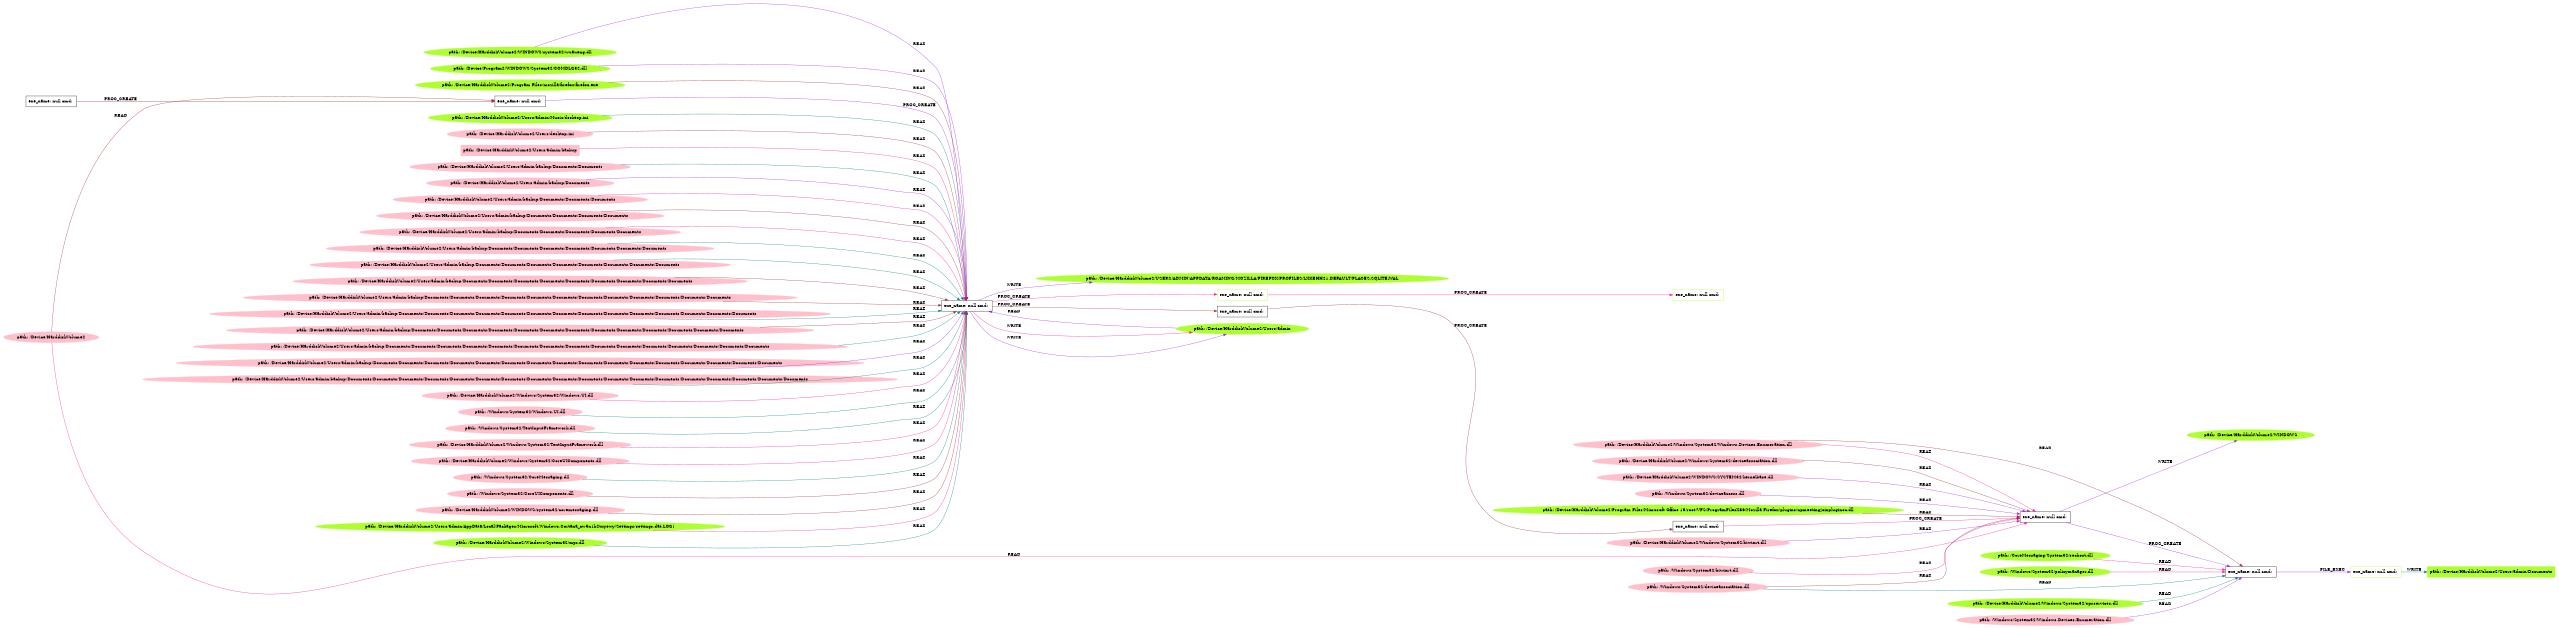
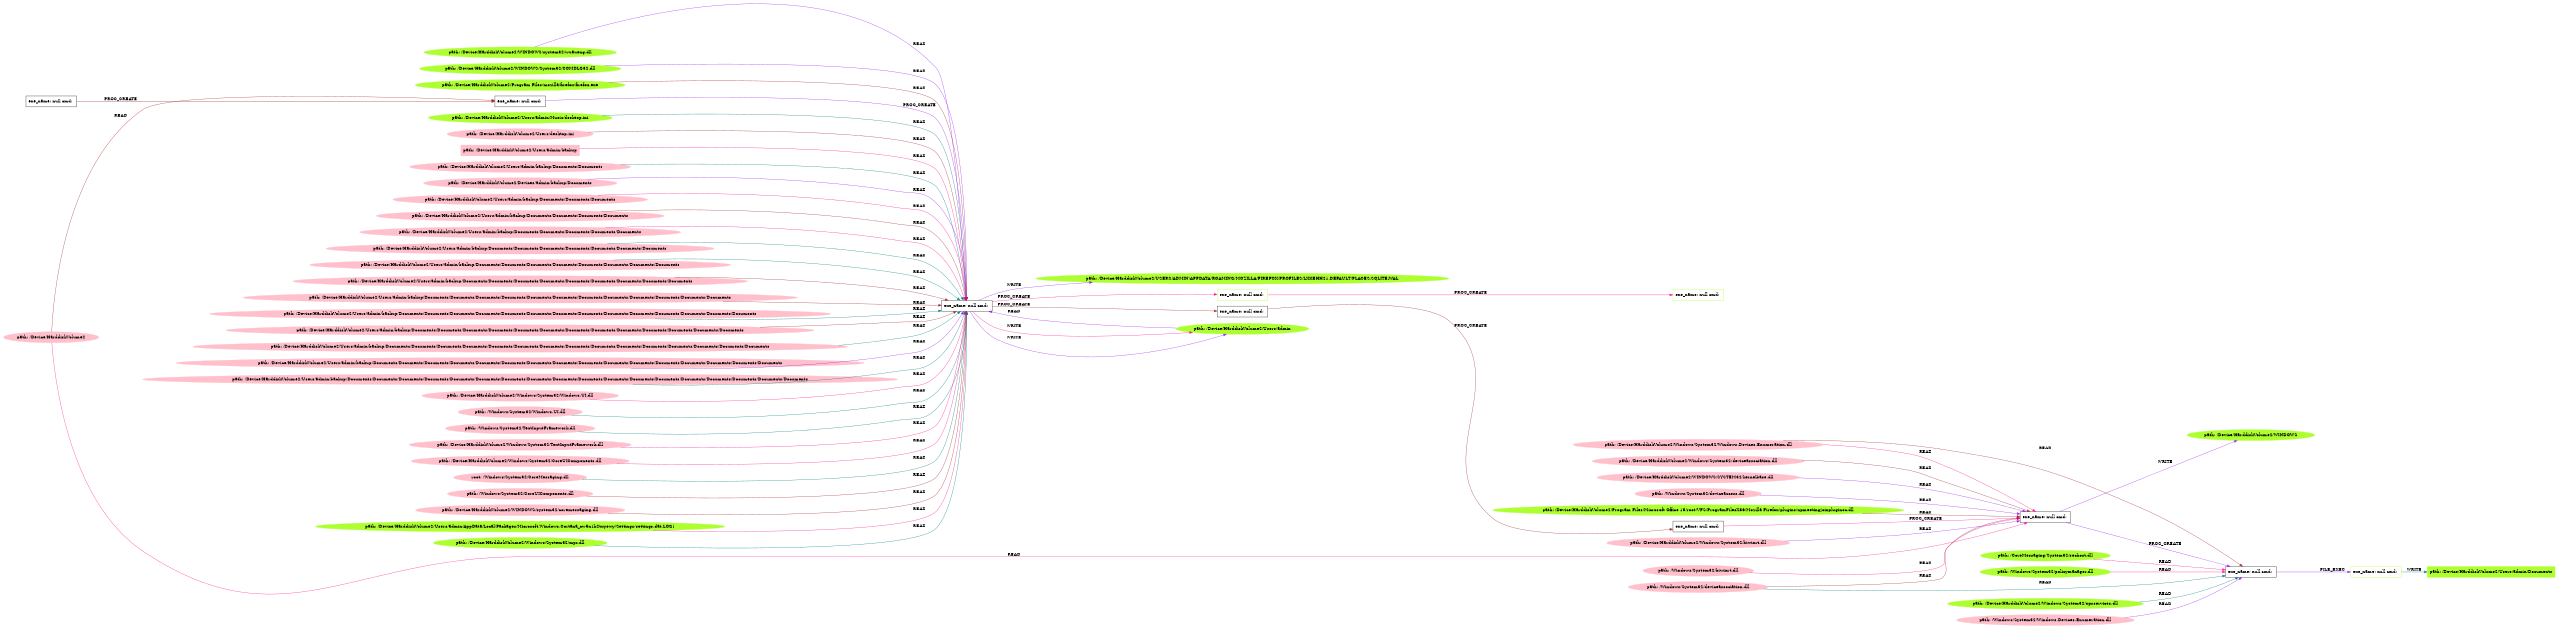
node "path: /Device/Program2/WINDOWS/System32/COMDLG32.dll": label "path: /Device/Program2/WINDOWS/System32/COMDLG32.dll" -> "path: /Device/HarddiskVolume2/WINDOWS/System32/COMDLG32.dll"
node "path: /Device/HarddiskVolume2/Users/admin/backup/Documents": label "path: /Device/HarddiskVolume2/Users/admin/backup/Documents" -> "path: /Device/HarddiskVolume2/Devices/admin/backup/Documents"
node "path: /Windows/System32/CoreMessaging.dll": label "path: /Windows/System32/CoreMessaging.dll" -> "root: /Windows/System32/CoreMessaging.dll"
